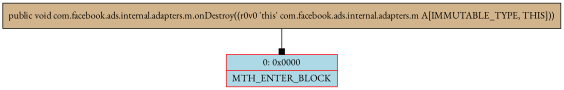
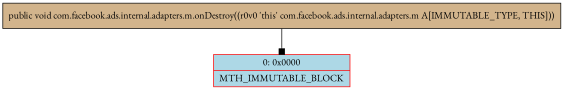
node "0: 0x0000": text "MTH_ENTER_BLOCK" -> "MTH_IMMUTABLE_BLOCK"
